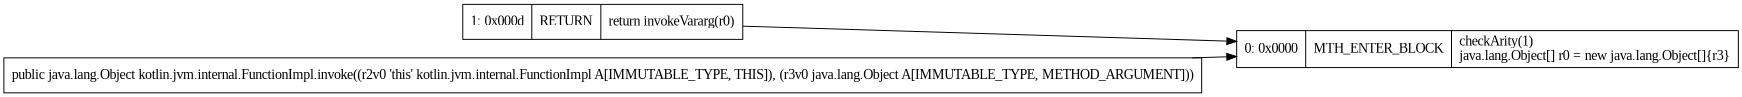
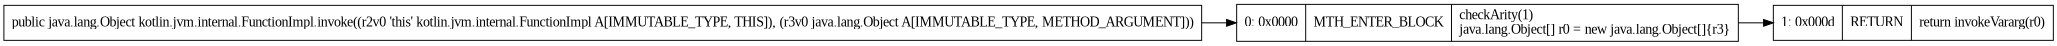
edge "1: 0x000d" -> "0: 0x0000": reversed
